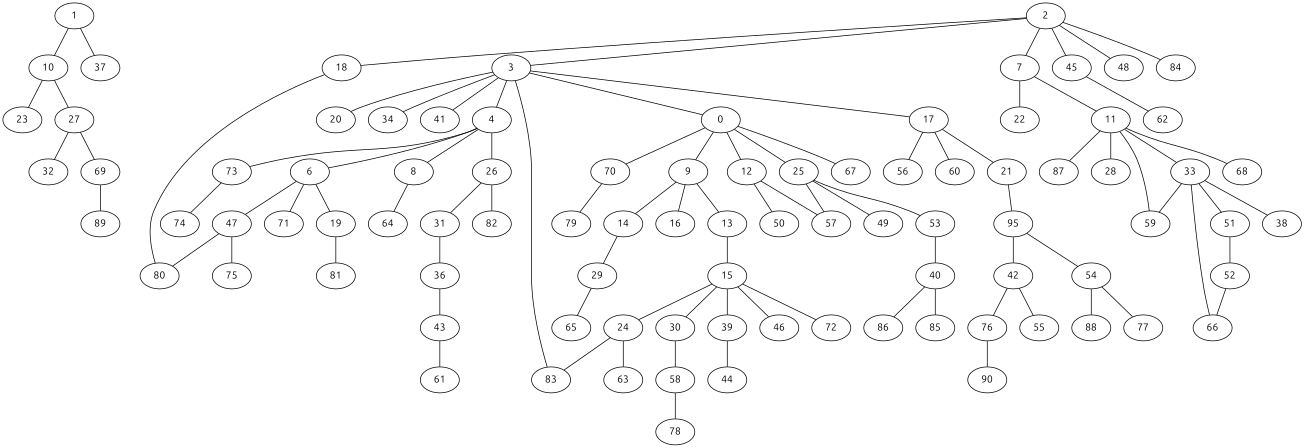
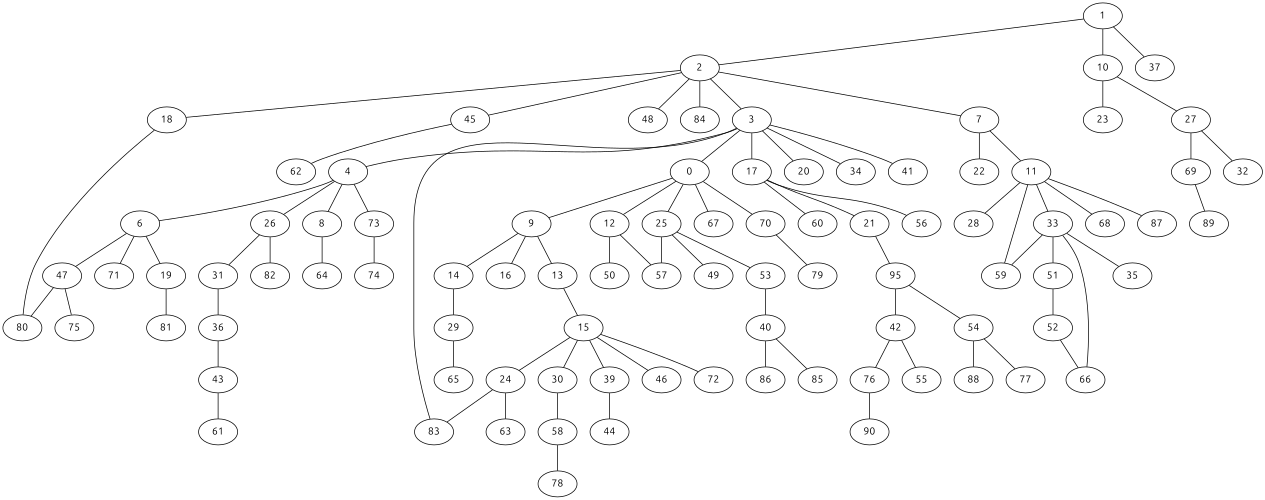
edge "1" -- "2": added
node "38": label "38" -> "35"
